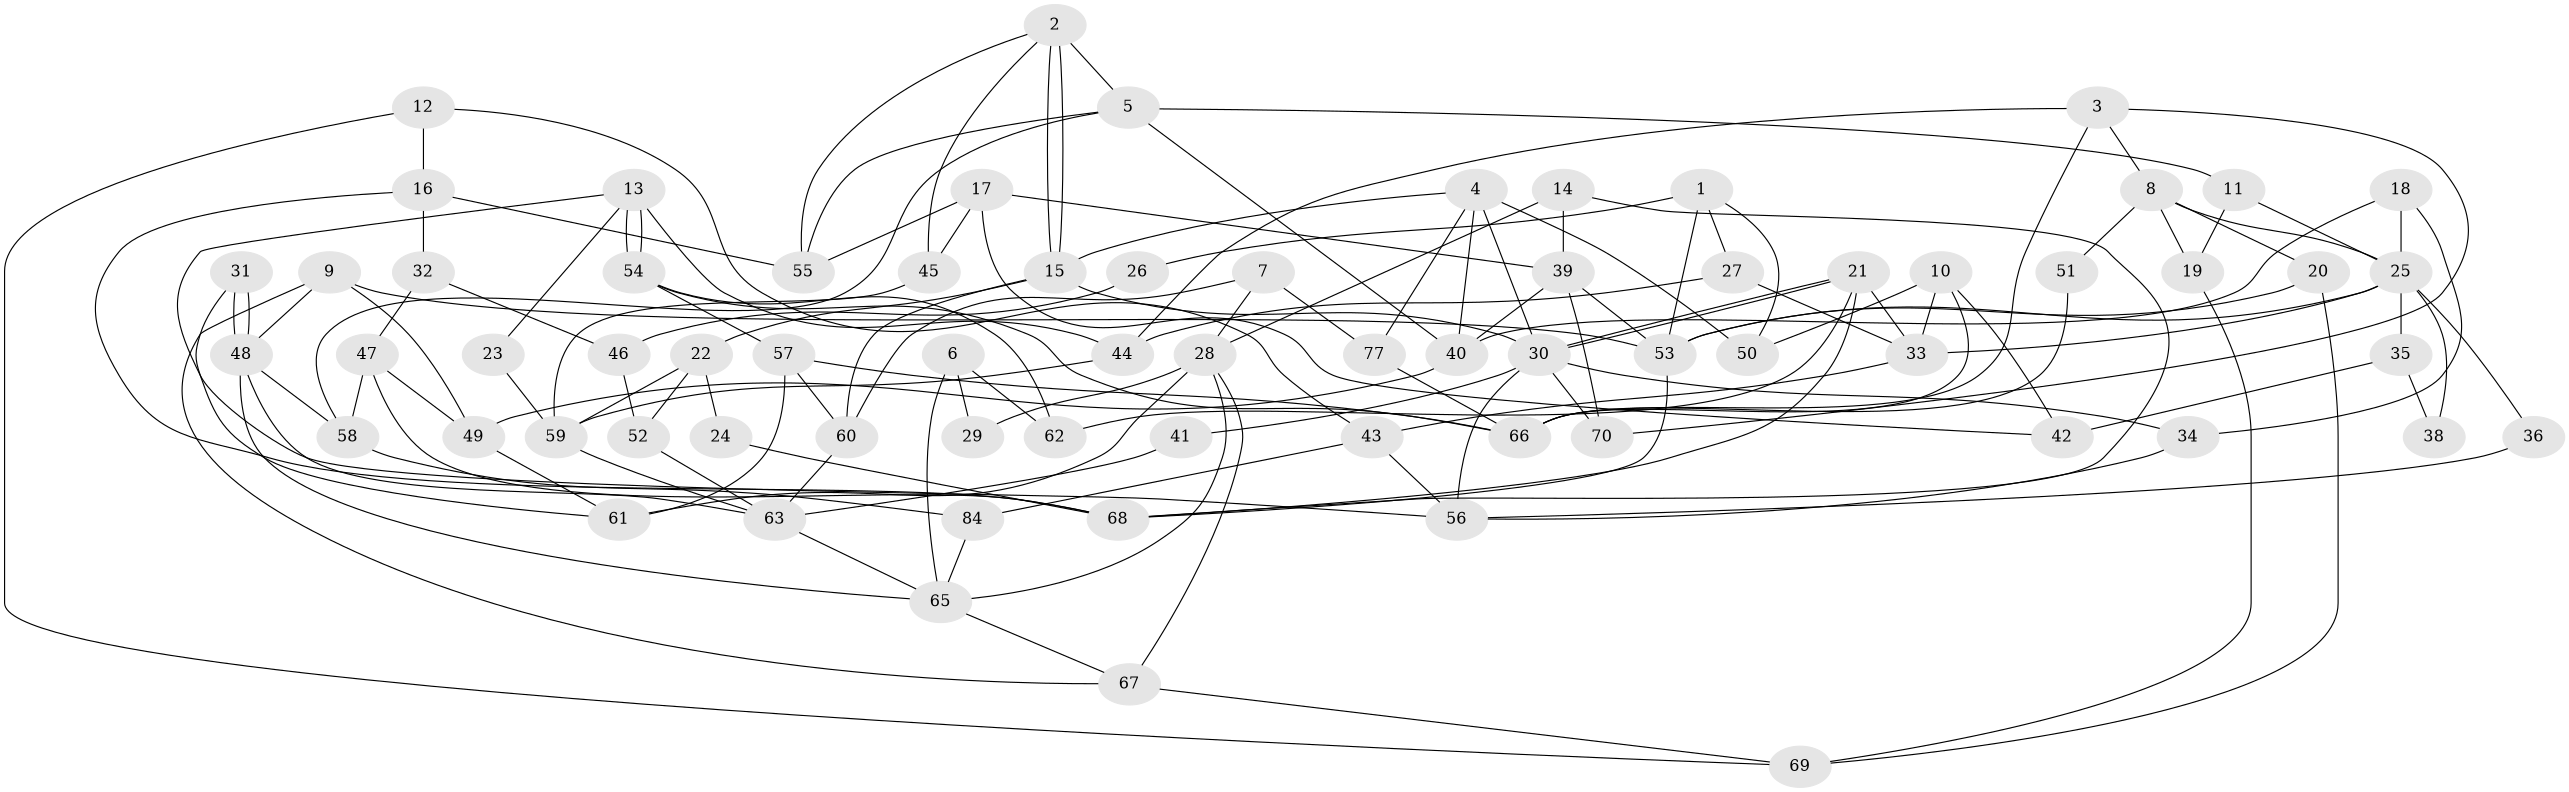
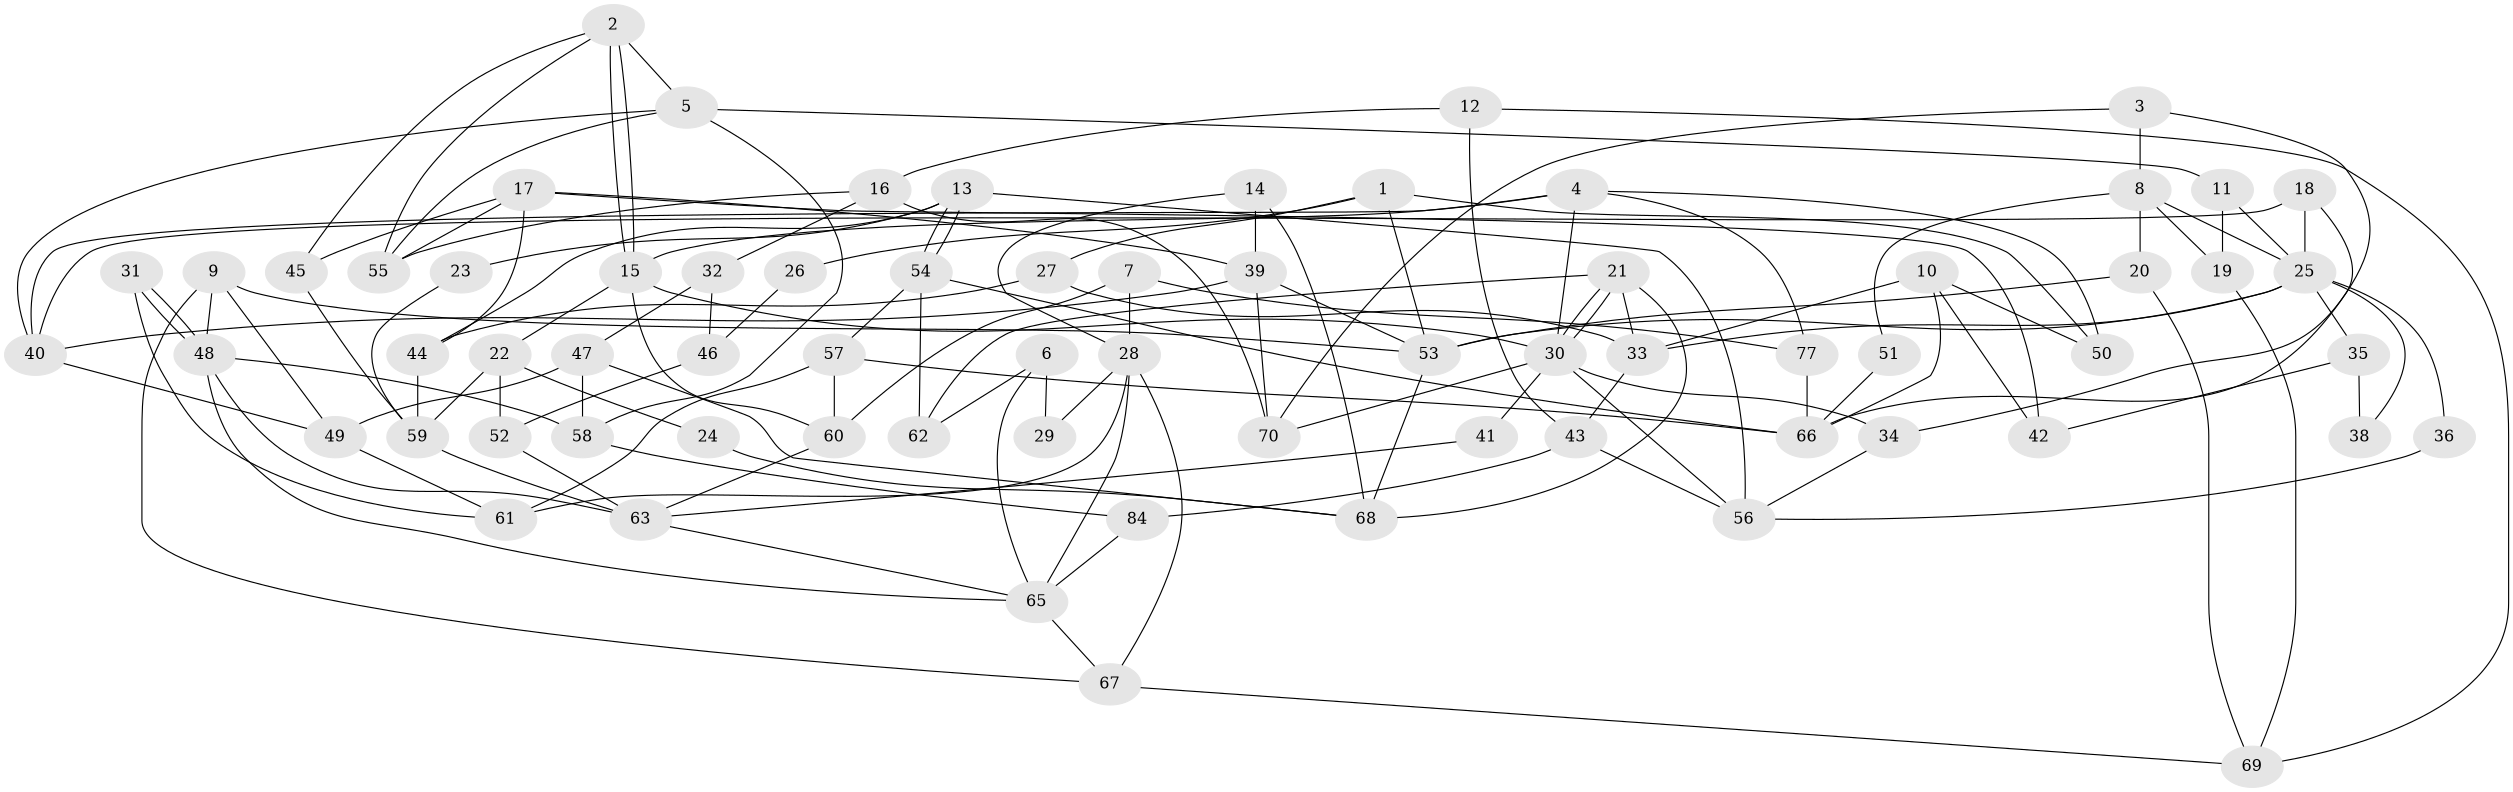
edge "3" -- "44": now "17" -- "44"
edge "16" -- "68": now "16" -- "70"
